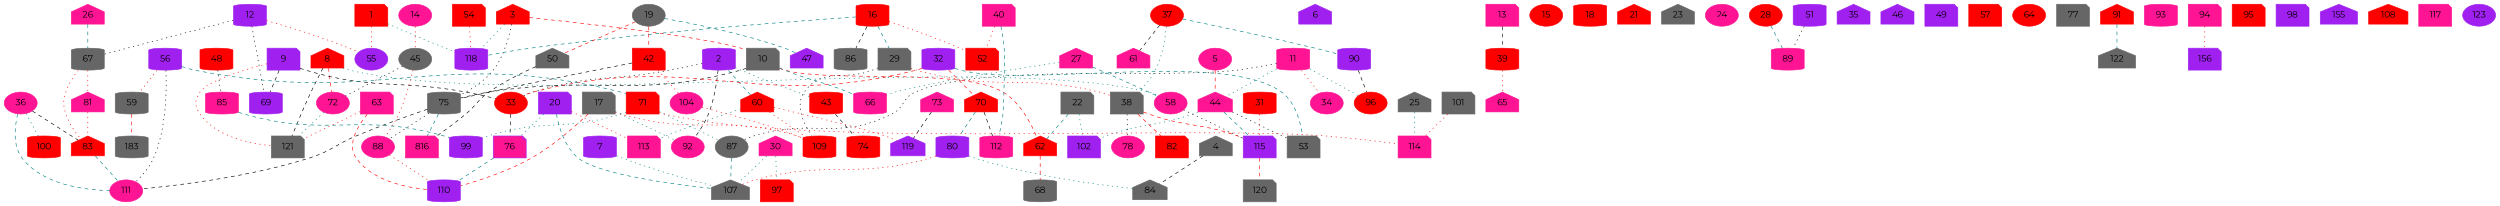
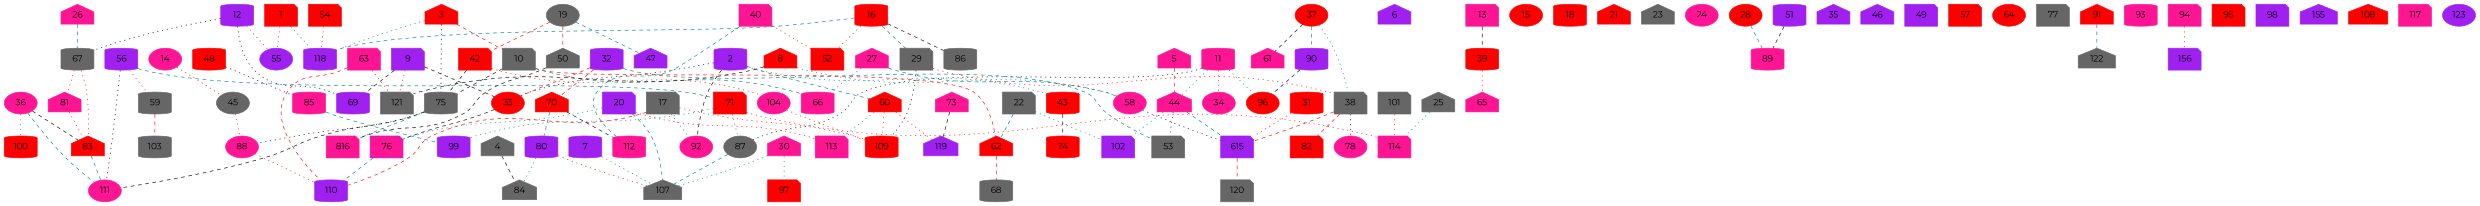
edge "51" -- "89": style dotted -> dashed
node "5": shape ellipse -> house
node "72": removed
node "183": label "183" -> "103"
node "115": label "115" -> "615"
